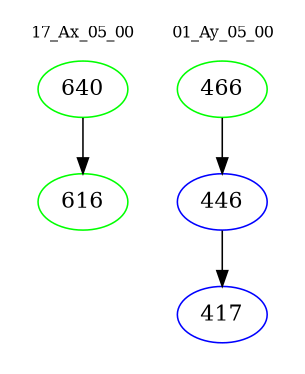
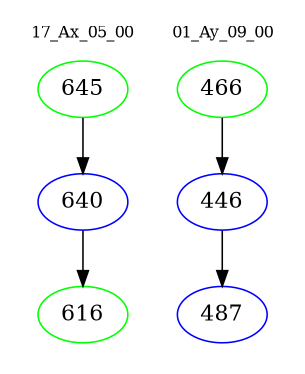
cluster "01_Ay_05_00": label "01_Ay_05_00" -> "01_Ay_09_00"
node "645": added
node "640": color green -> blue
node "417": label "417" -> "487"
